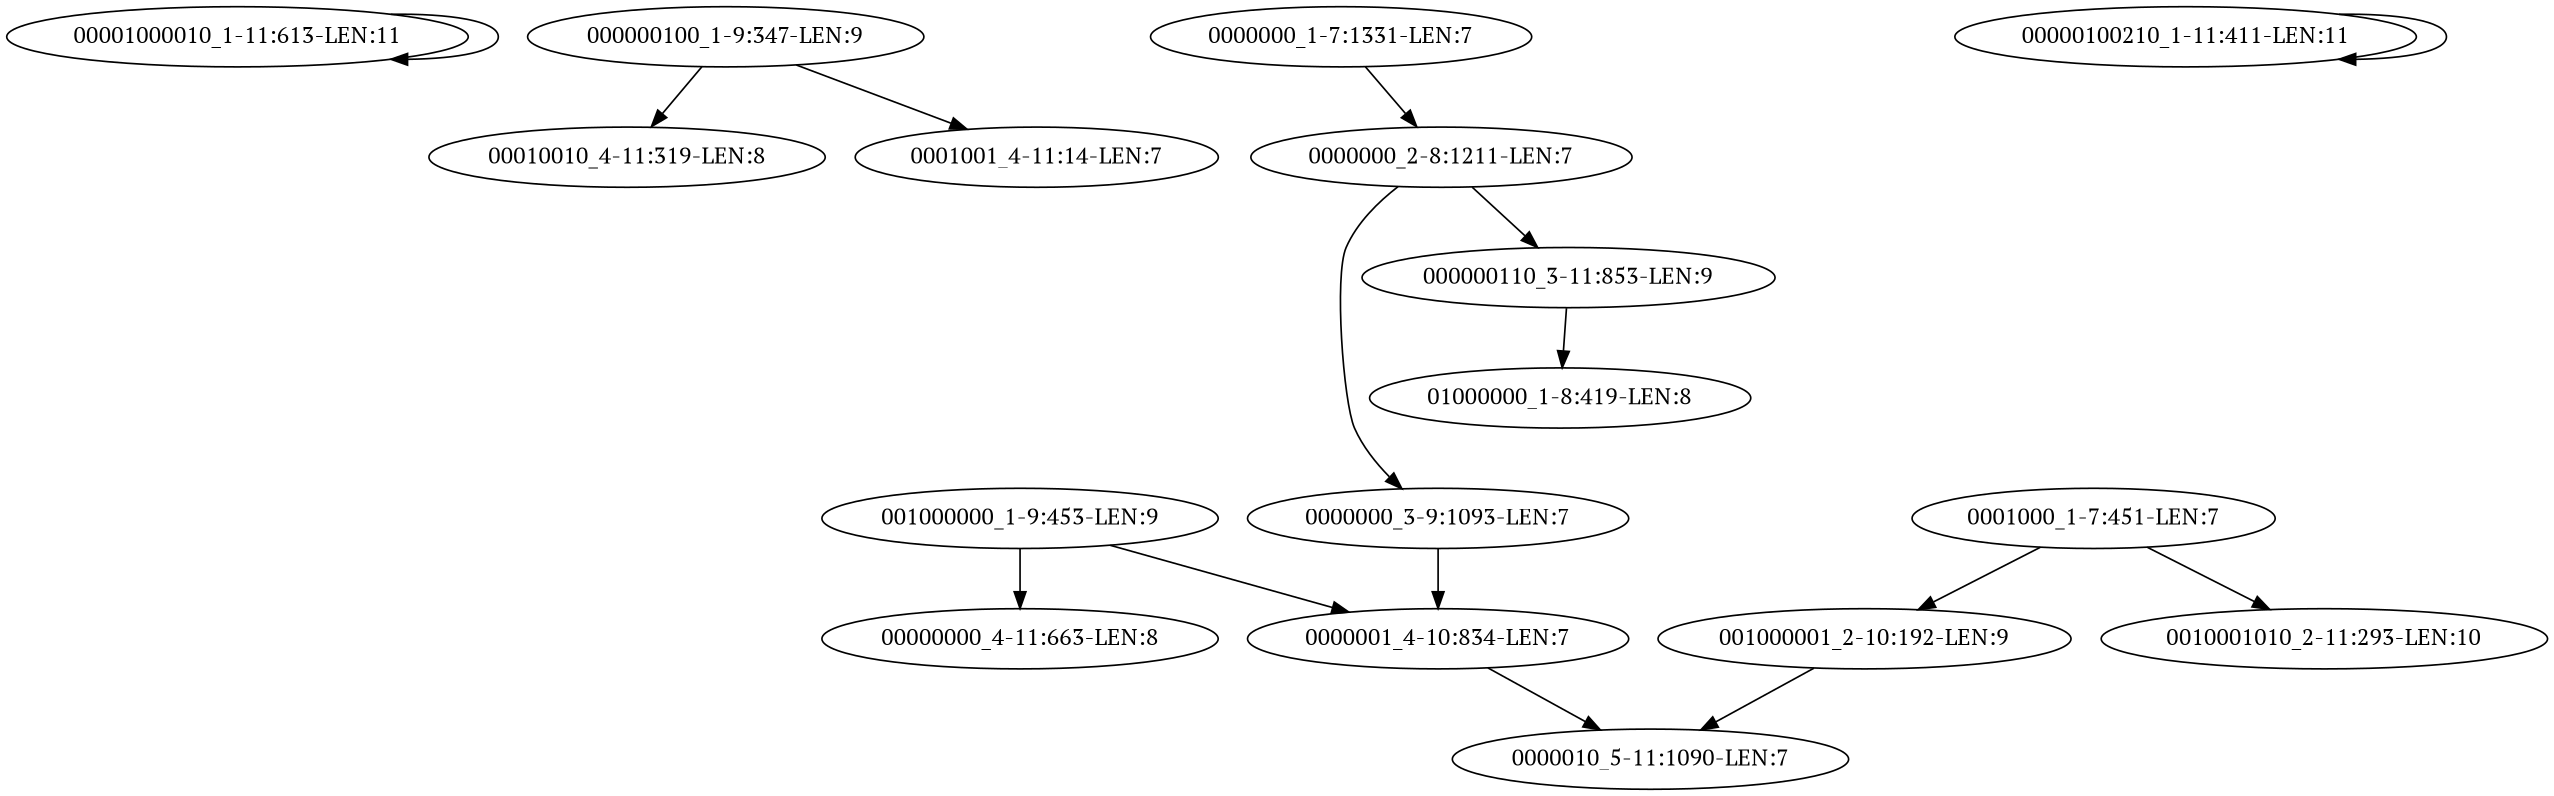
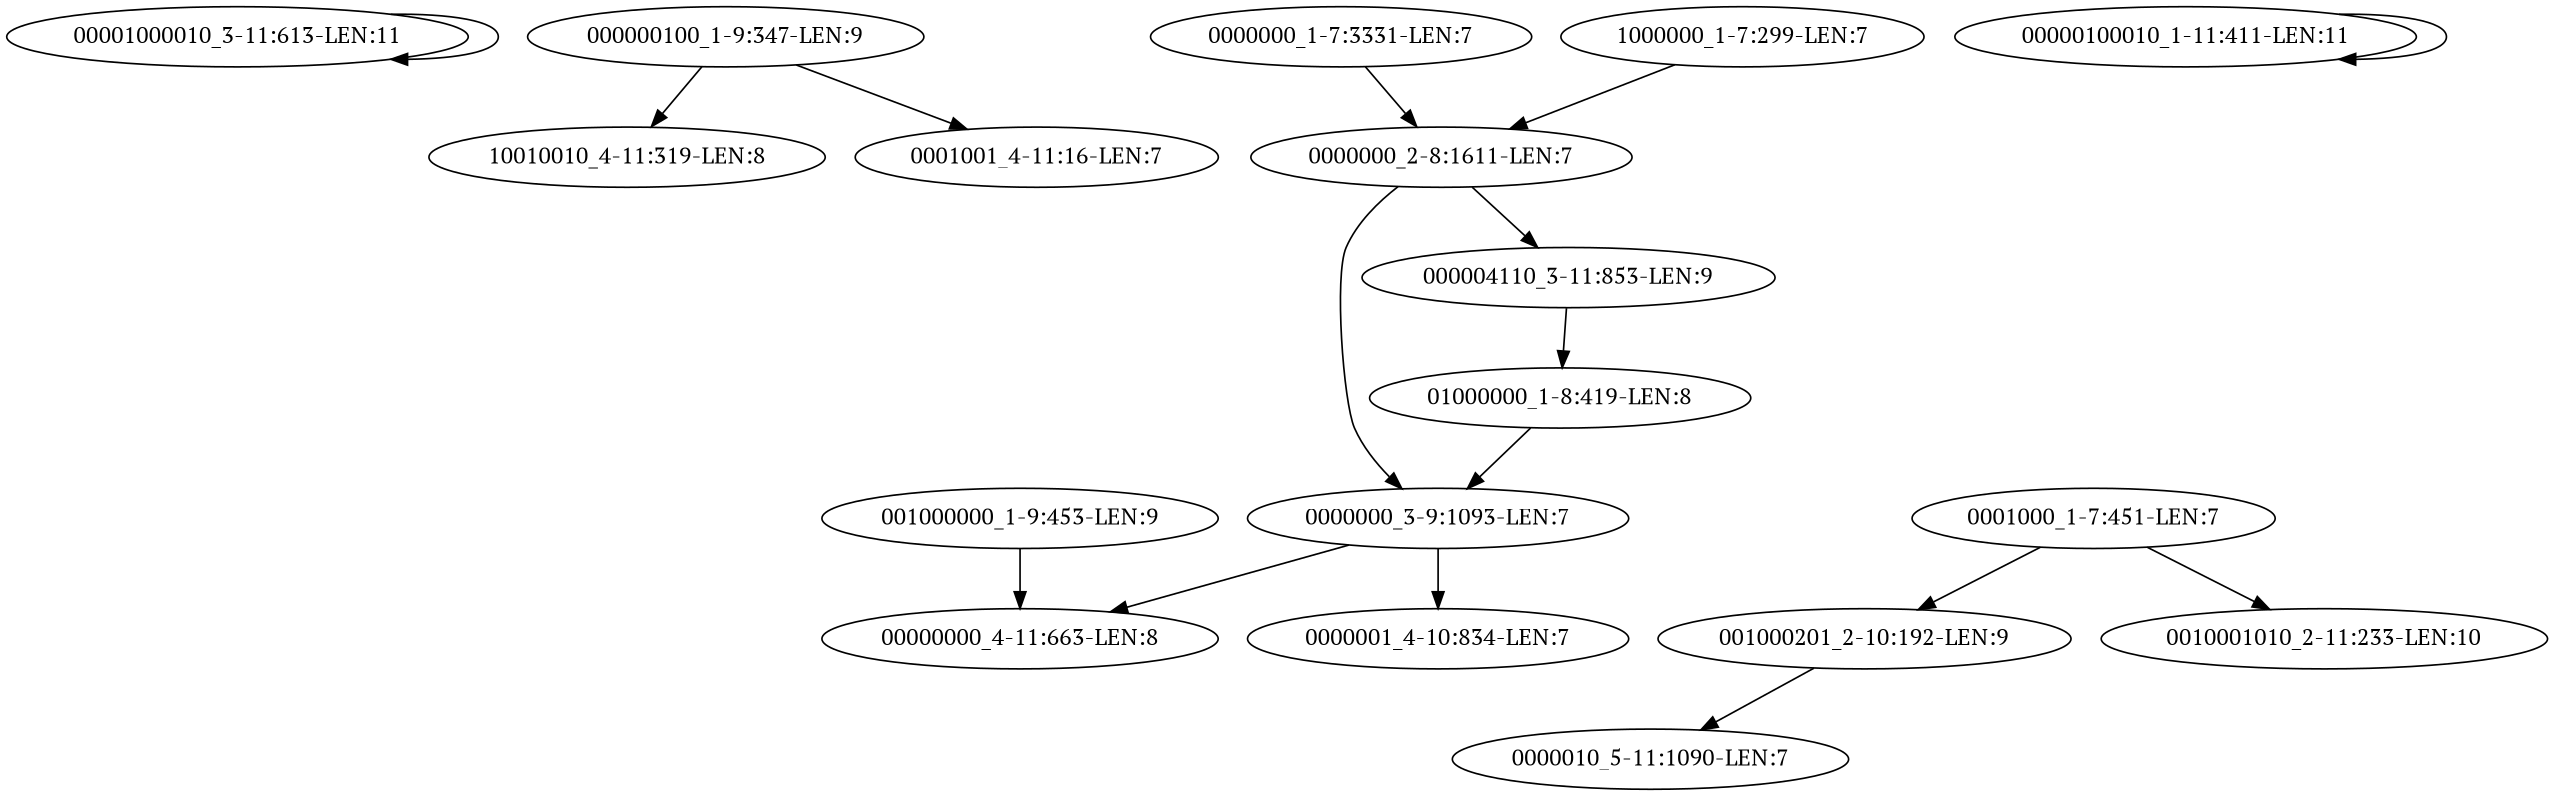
node "00001000010_1-11:613-LEN:11": label "00001000010_1-11:613-LEN:11" -> "00001000010_3-11:613-LEN:11"
node "0000000_1-7:1331-LEN:7": label "0000000_1-7:1331-LEN:7" -> "0000000_1-7:3331-LEN:7"
node "1000000_1-7:299-LEN:7": added
node "00000100210_1-11:411-LEN:11": label "00000100210_1-11:411-LEN:11" -> "00000100010_1-11:411-LEN:11"
node "00010010_4-11:319-LEN:8": label "00010010_4-11:319-LEN:8" -> "10010010_4-11:319-LEN:8"
node "0001001_4-11:14-LEN:7": label "0001001_4-11:14-LEN:7" -> "0001001_4-11:16-LEN:7"
node "0000000_2-8:1211-LEN:7": label "0000000_2-8:1211-LEN:7" -> "0000000_2-8:1611-LEN:7"
node "000000110_3-11:853-LEN:9": label "000000110_3-11:853-LEN:9" -> "000004110_3-11:853-LEN:9"
edge "01000000_1-8:419-LEN:8" -> "0000000_3-9:1093-LEN:7": added
edge "001000000_1-9:453-LEN:9" -> "0000001_4-10:834-LEN:7": removed
edge "0000000_3-9:1093-LEN:7" -> "00000000_4-11:663-LEN:8": added
node "001000001_2-10:192-LEN:9": label "001000001_2-10:192-LEN:9" -> "001000201_2-10:192-LEN:9"
node "0010001010_2-11:293-LEN:10": label "0010001010_2-11:293-LEN:10" -> "0010001010_2-11:233-LEN:10"
edge "0000001_4-10:834-LEN:7" -> "0000010_5-11:1090-LEN:7": removed
